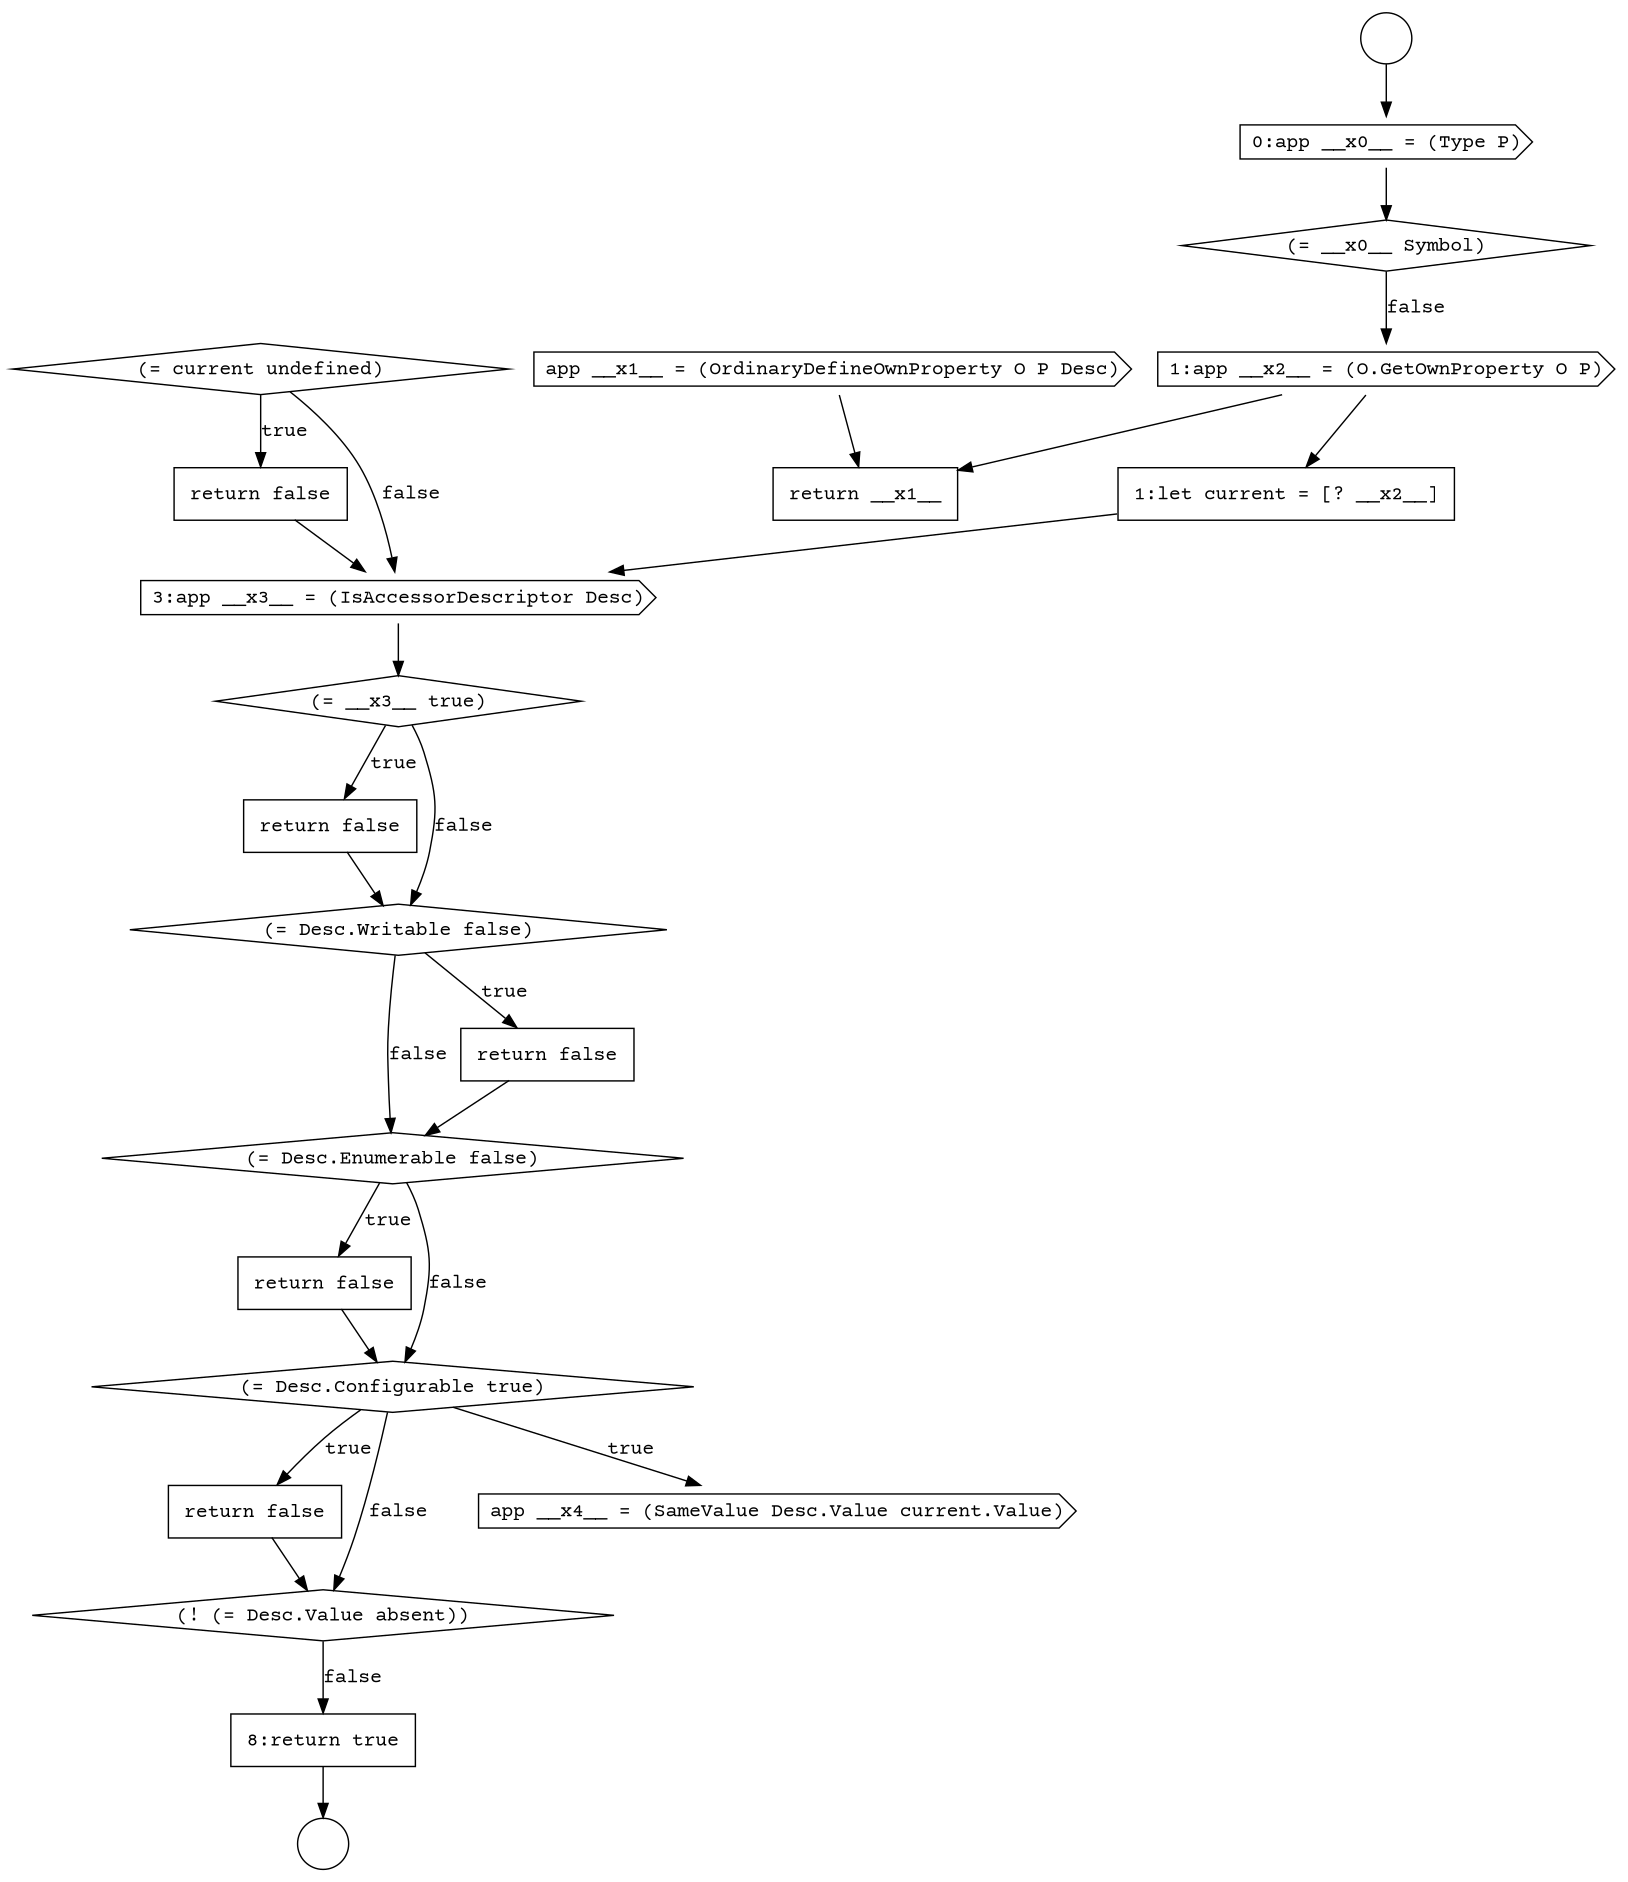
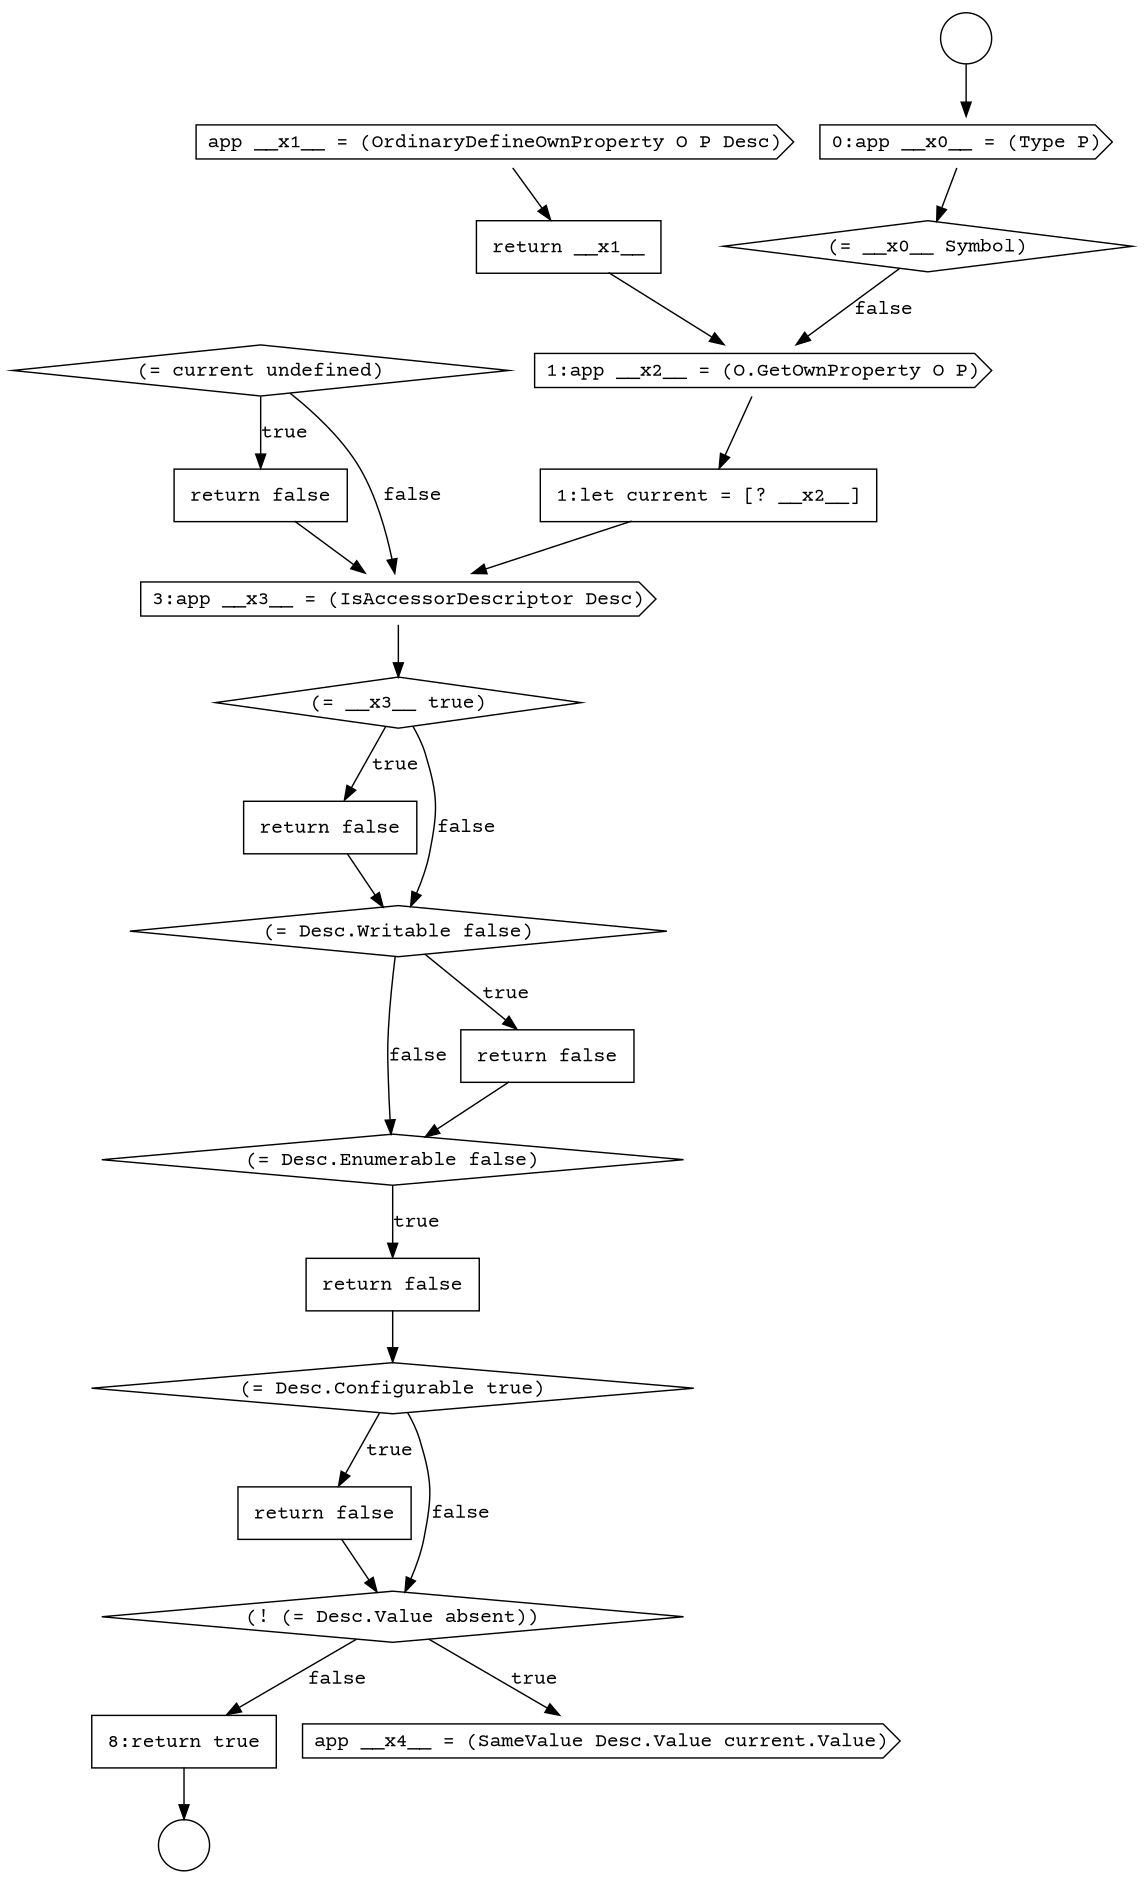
edge "1:app __x2__ = (O.GetOwnProperty O P)" -> "return __x1__": reversed
edge "(= Desc.Enumerable false)" -> "(= Desc.Configurable true)": removed, label "false"
edge "(= Desc.Configurable true)" -> "app __x4__ = (SameValue Desc.Value current.Value)": now "(! (= Desc.Value absent))" -> "app __x4__ = (SameValue Desc.Value current.Value)"
